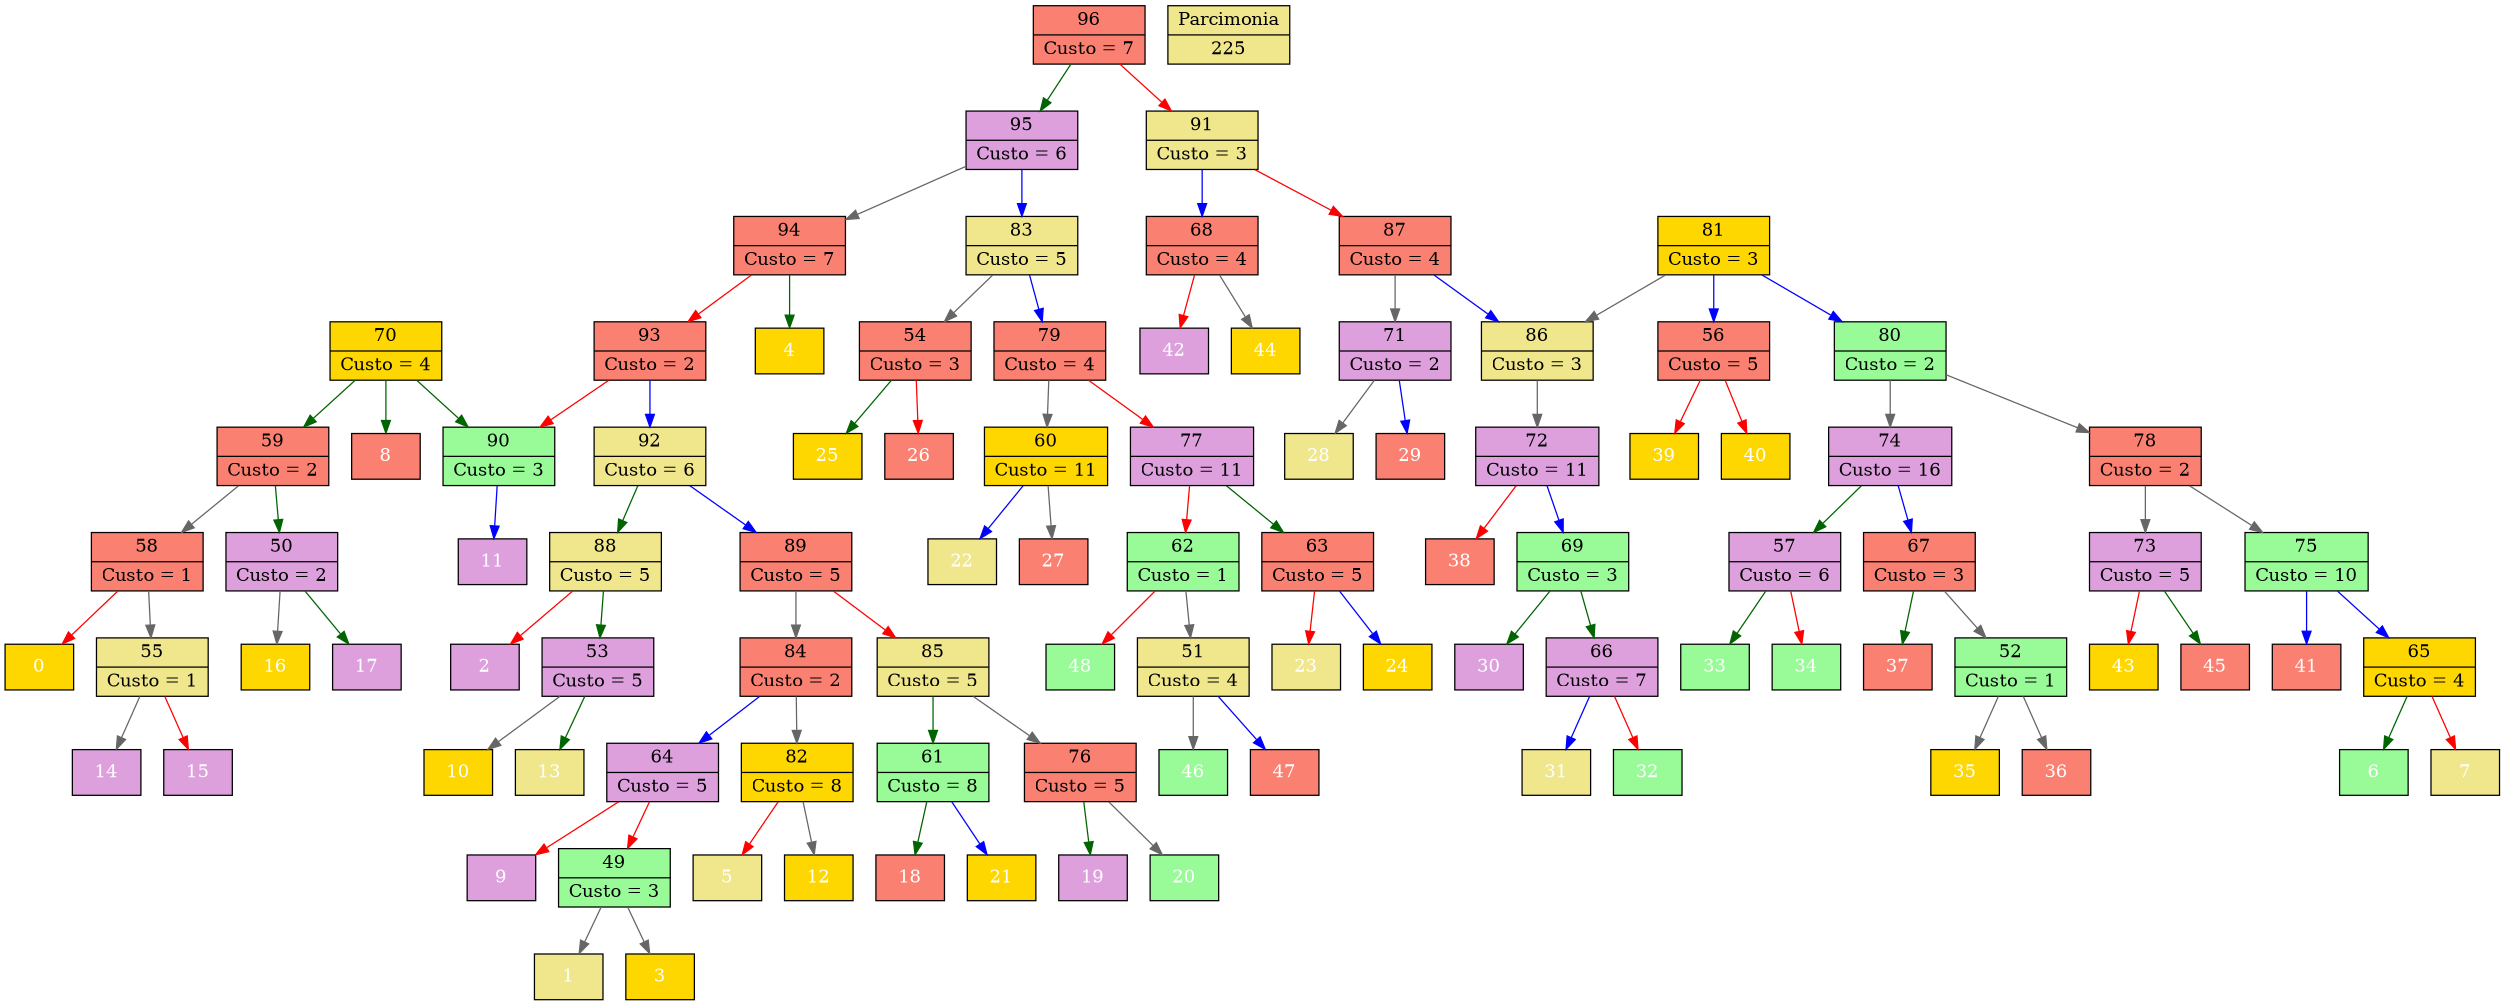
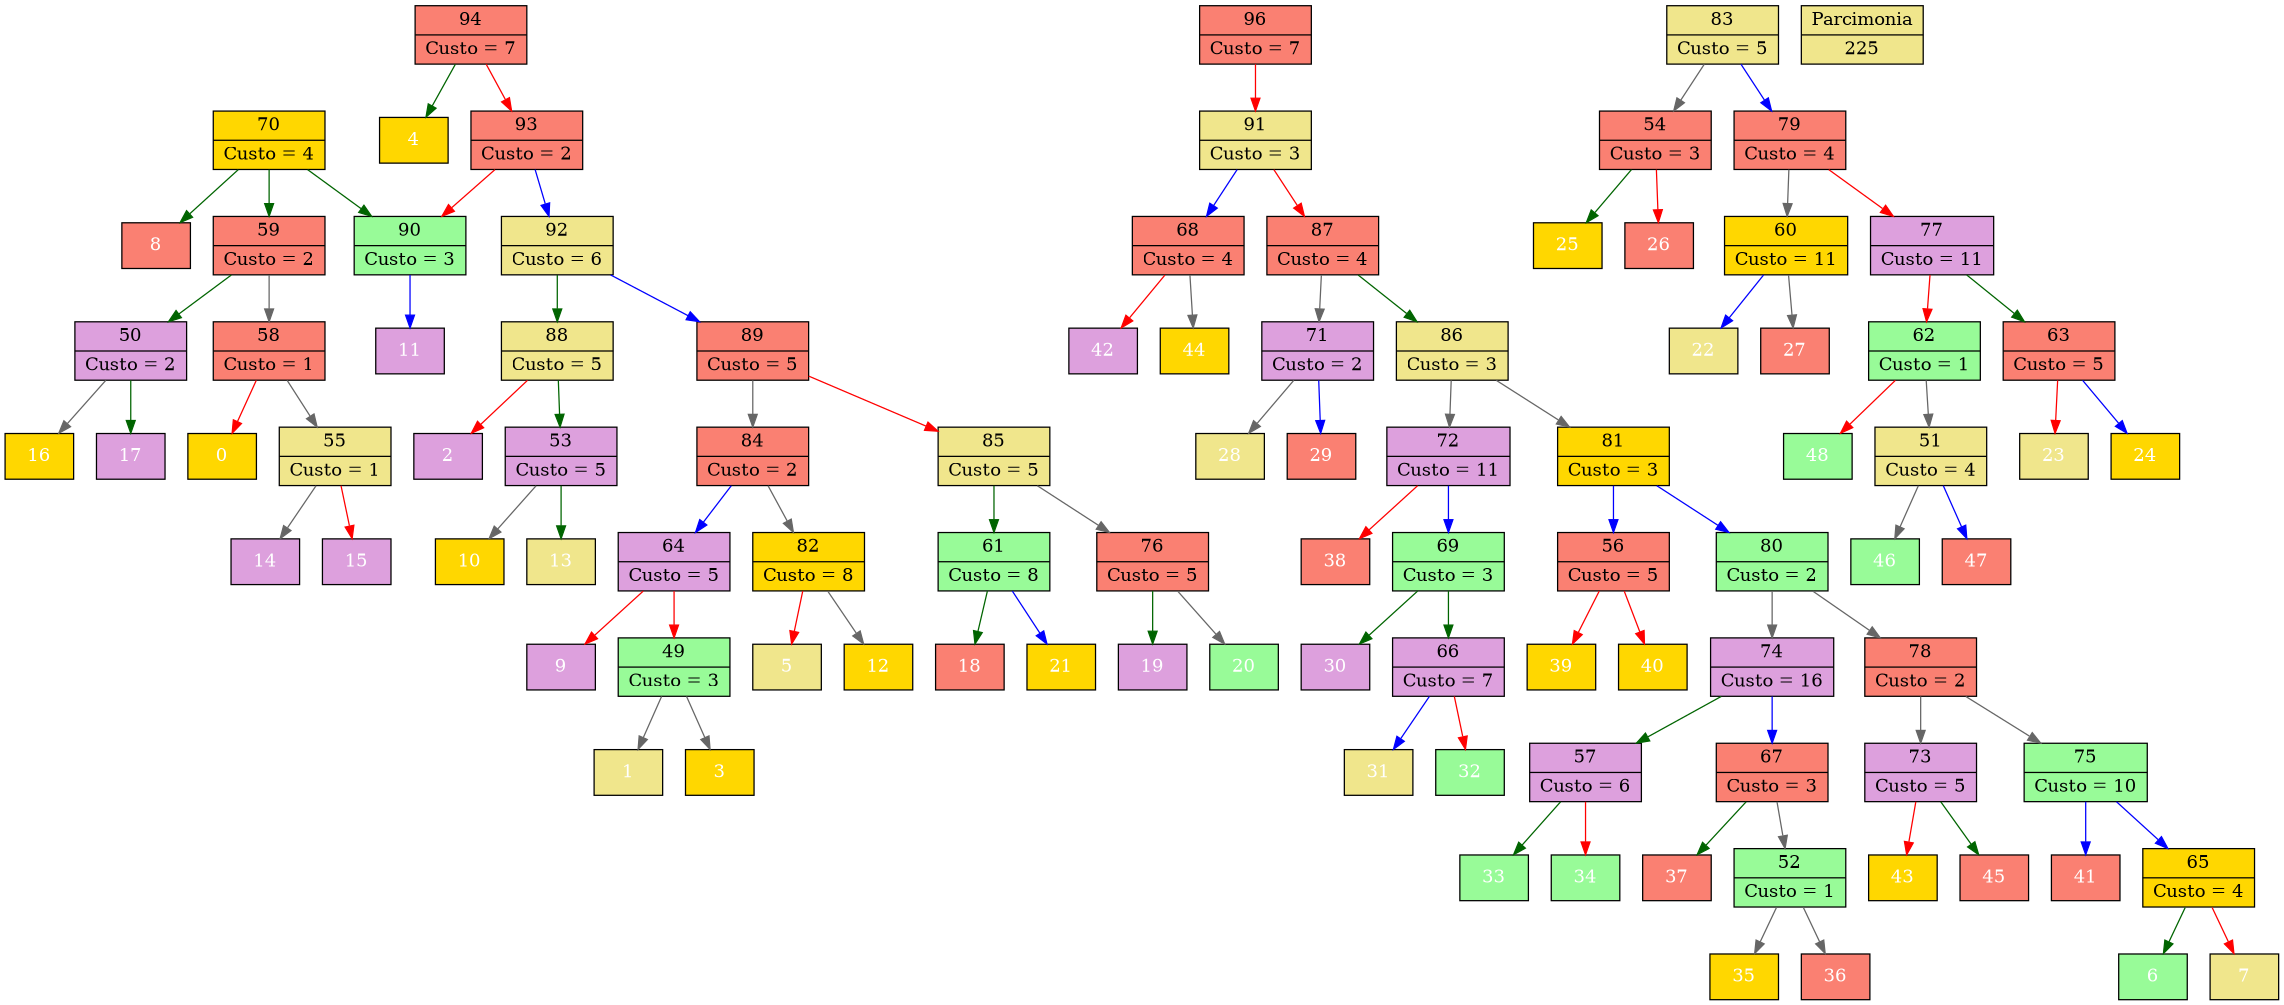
node "95": removed
edge "87" -> "86": color blue -> darkgreen
edge "81" -> "86": reversed
